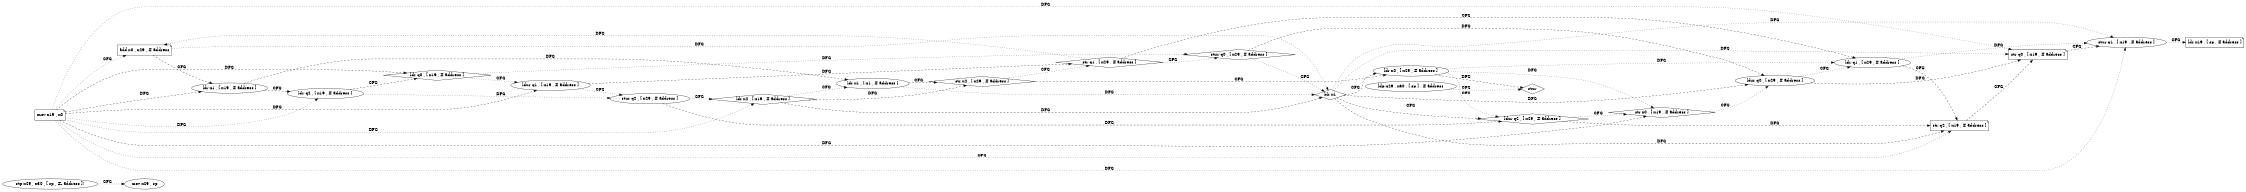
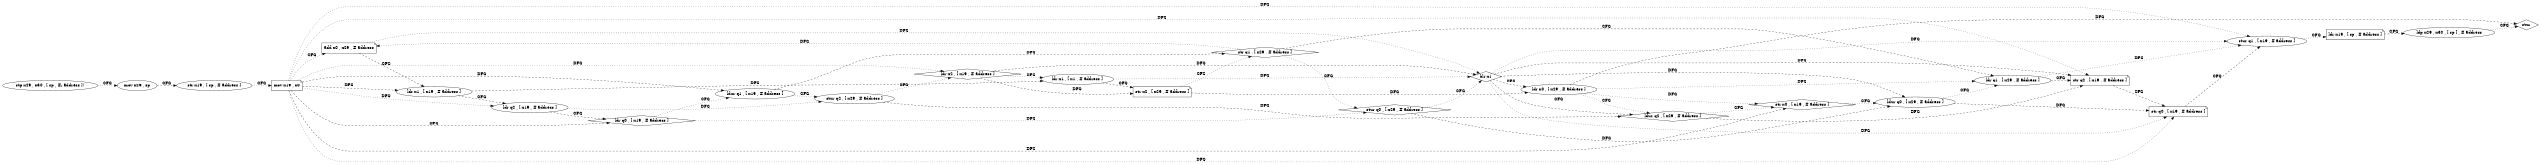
edge "ldr x19 , [ sp , # address ]" -> "ldp x29 , x30 , [ sp ] , # address": added, label "CFG"
edge "str x2 , [ x29 , # address ]" -> "ldr x0 , [ x29 , # address ]": label "CFG" -> "DFG"
node "str x2 , [ x29 , # address ]": shape diamond -> note
node "str x19 , [ sp , # address ]": added
